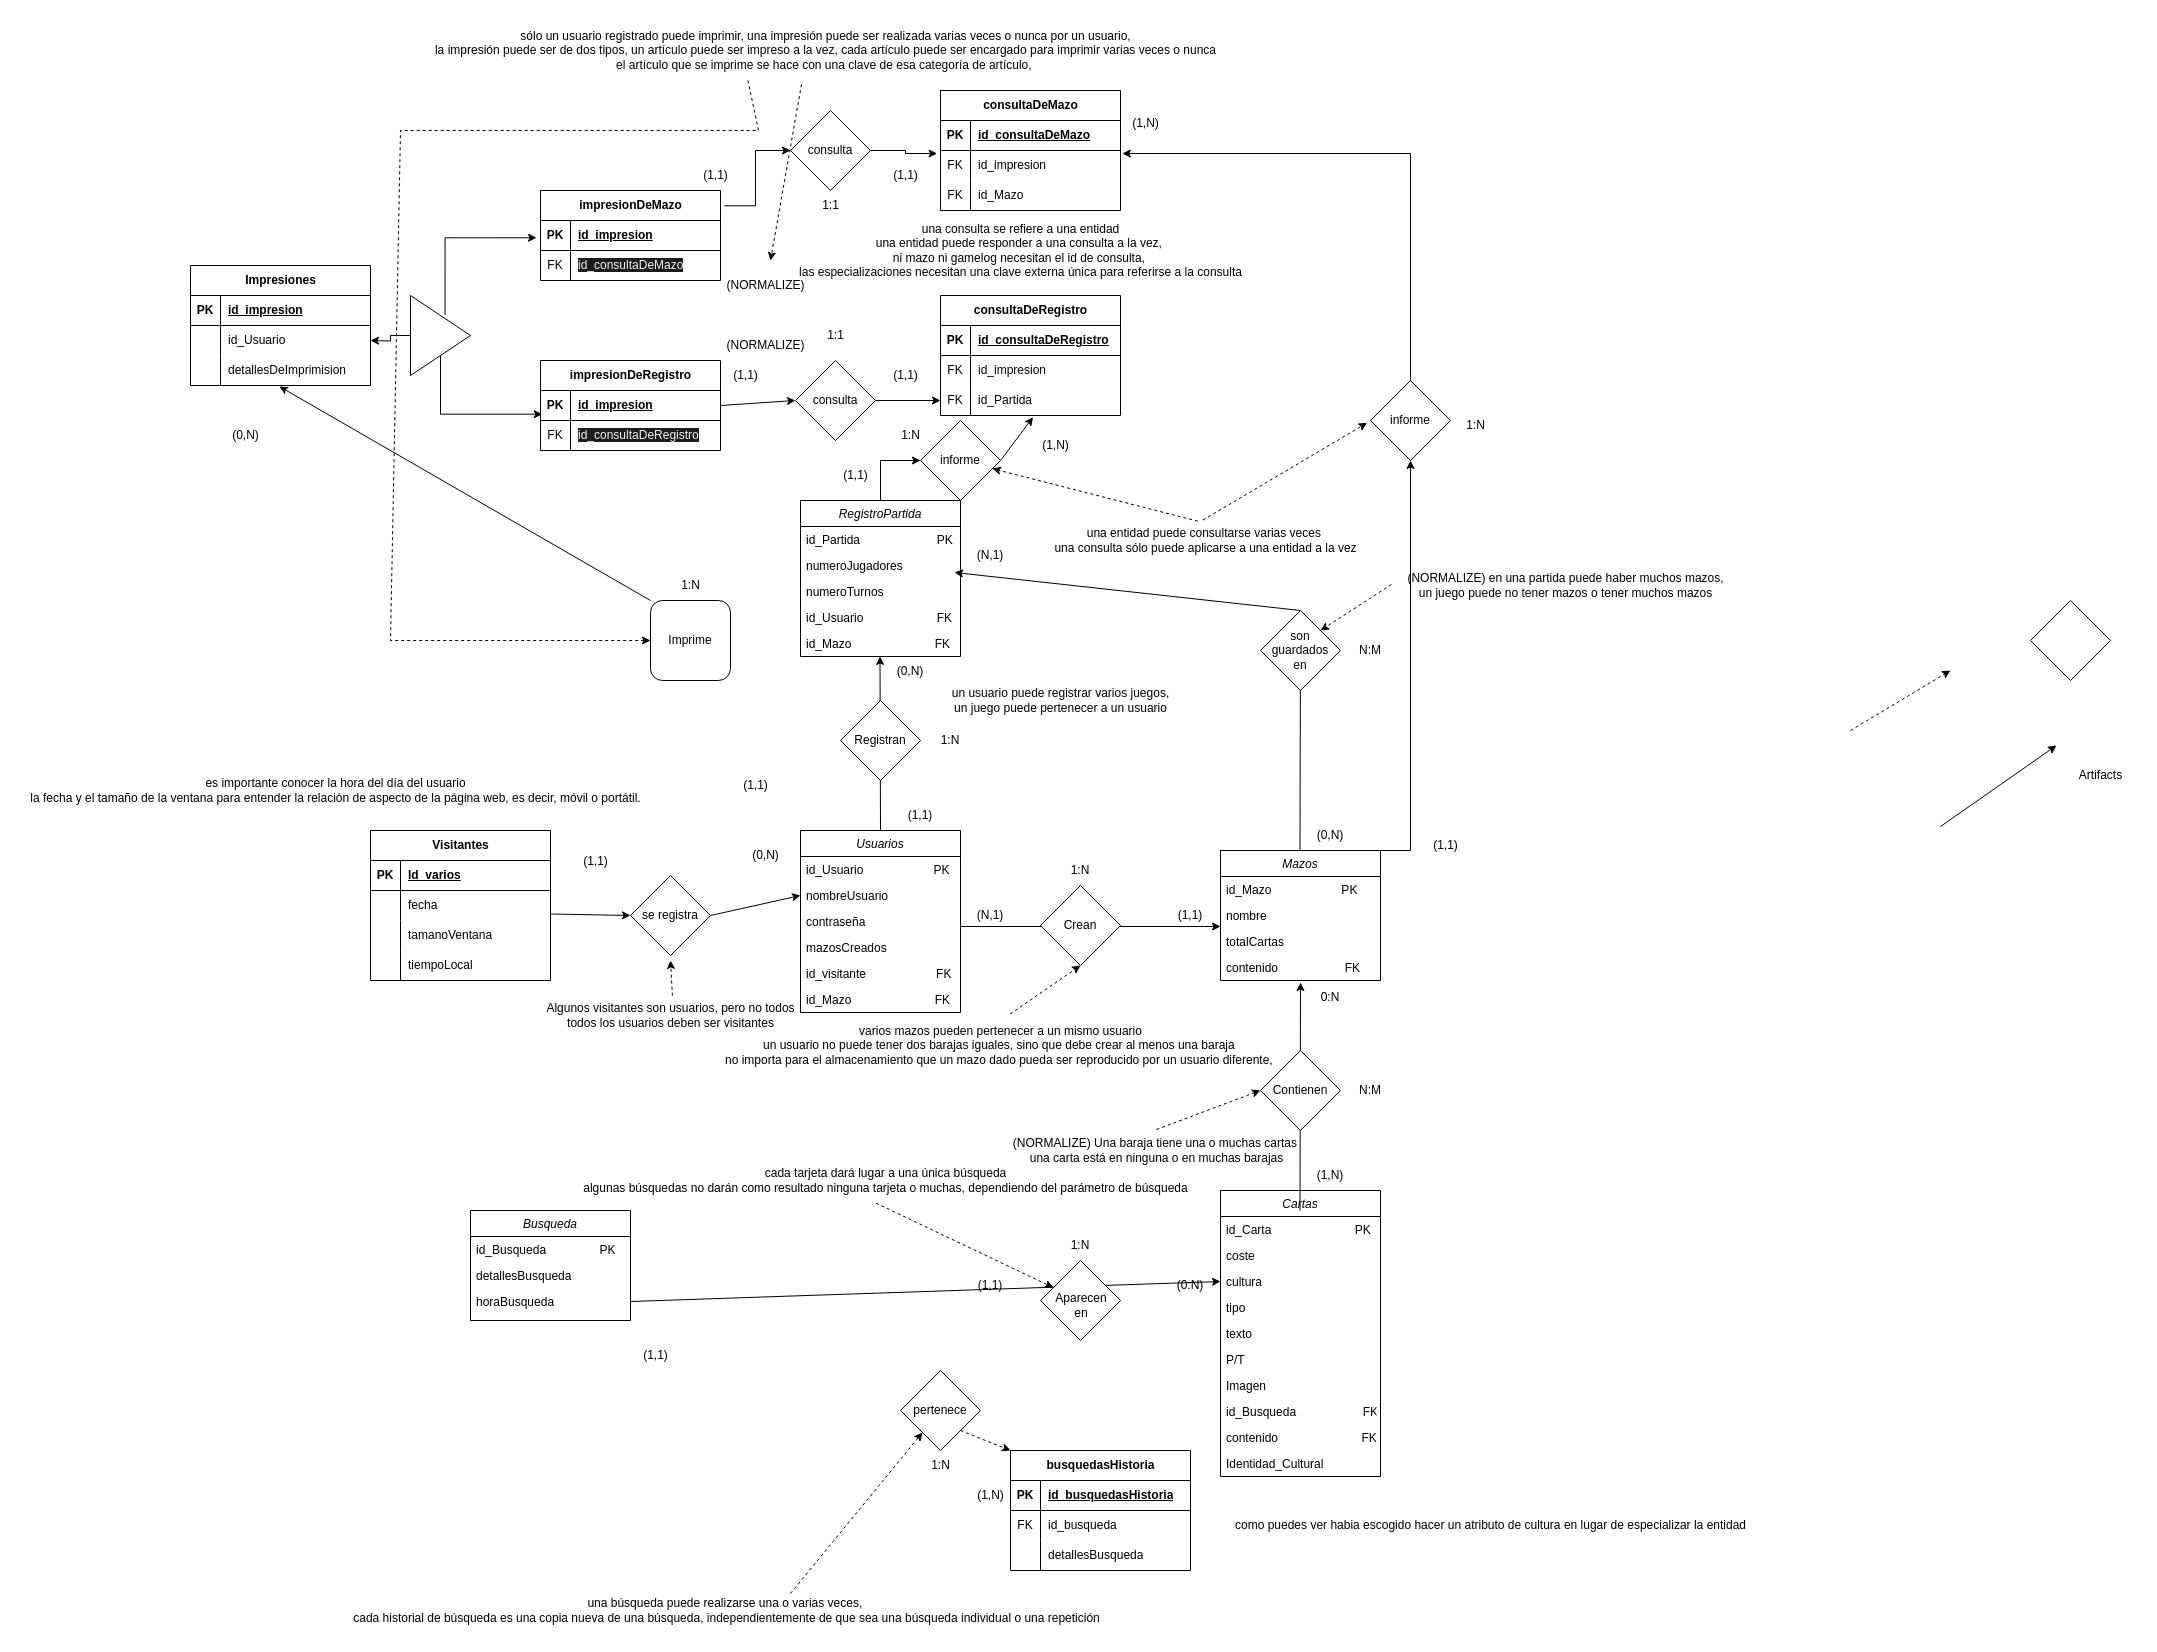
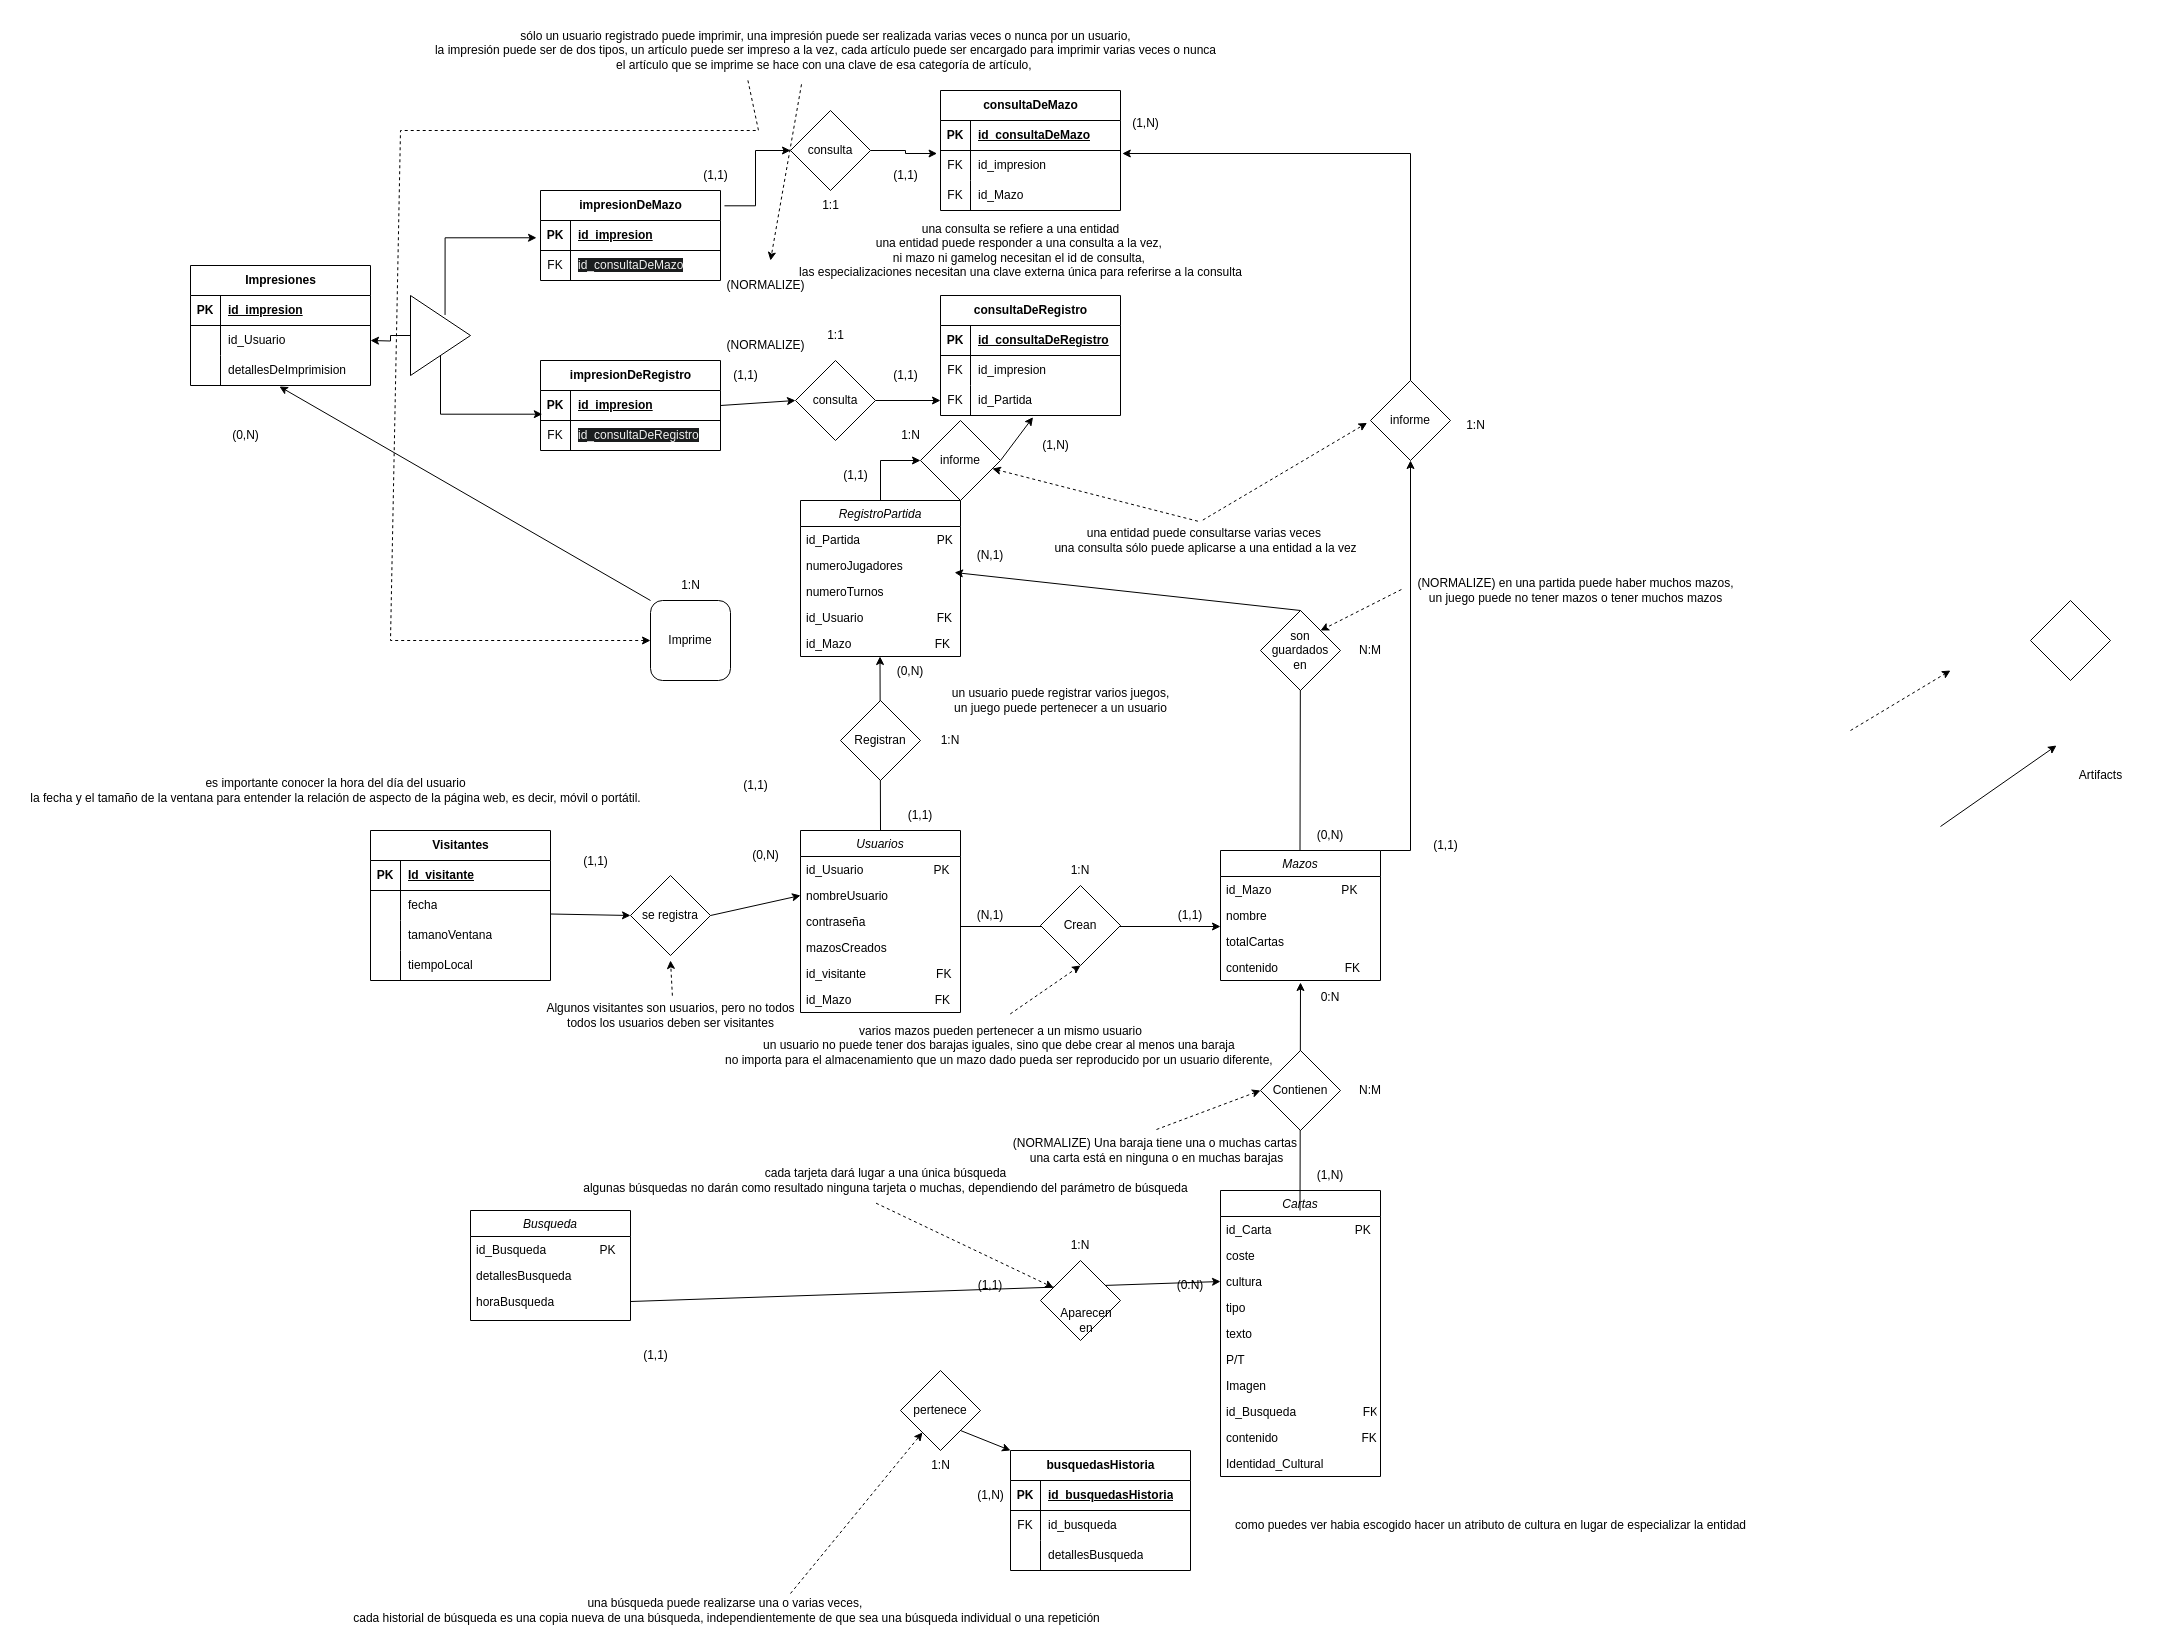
node "(NORMALIZE) en una partida puede haber muchos mazos, un juego puede no tener mazos o tener muchos mazos": moved (1566, 586) -> (1576, 591)
node "Id_varios": label "Id_varios" -> "Id_visitante"
node "Aparecen en": moved (1082, 1306) -> (1087, 1321)
edge "pertenece" -> "busquedasHistoria": style dashed -> solid
